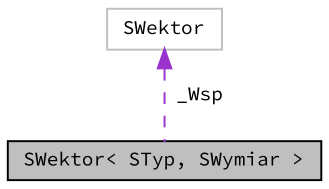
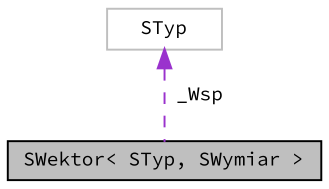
node "SWektor": label "SWektor" -> "STyp"
